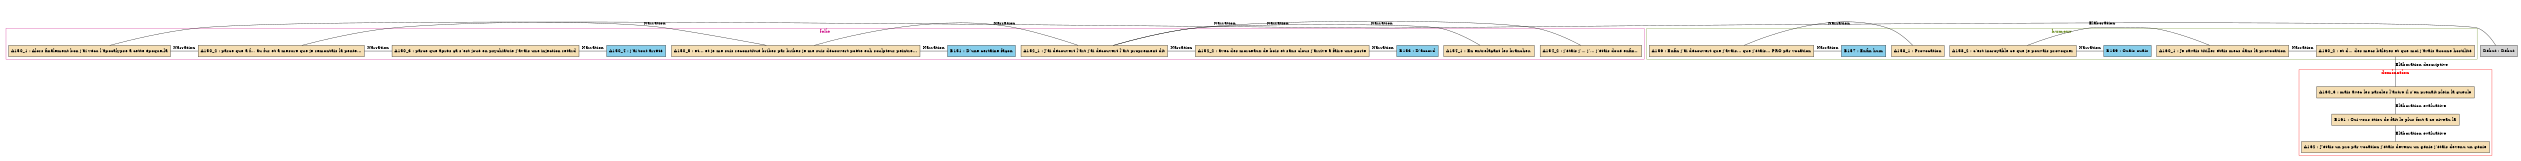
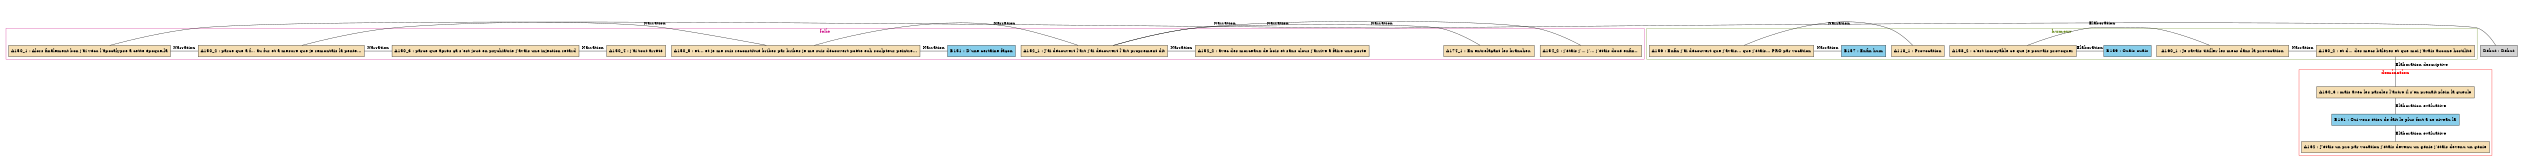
edge "A158_2 : c’est incroyable ce que je pouvais provoquer" -- "B159 : Ouais ouais": label "Narration" -> "Elaboration"
node "A150_4 : j’ai tout arrêté": fillcolor skyblue -> wheat
node "B153 : D’accord": removed
node "A154_1 : En entrelaçant les branches.": label "A154_1 : En entrelaçant les branches." -> "A174_1 : En entrelaçant les branches."
node "A158_1 : Provocation": label "A158_1 : Provocation" -> "A118_1 : Provocation"
node "A160_1 : Je savais titiller étais mecs dans la provocation": label "A160_1 : Je savais titiller étais mecs dans la provocation" -> "A160_1 : Je savais titiller les mecs dans la provocation"
node "B161 : Oui vous étiez de fait le plus fort à ce niveau là": fillcolor wheat -> skyblue
